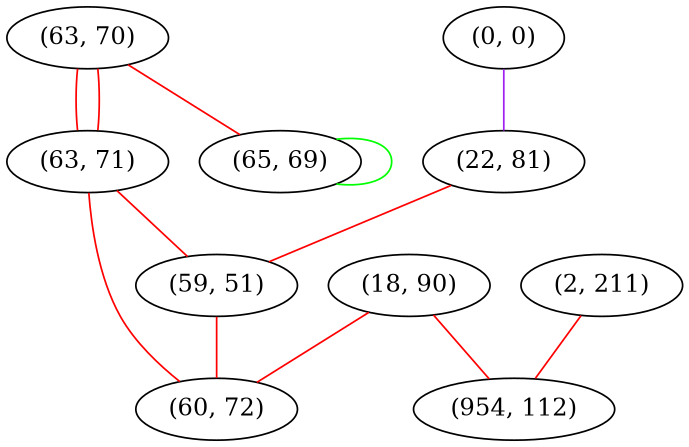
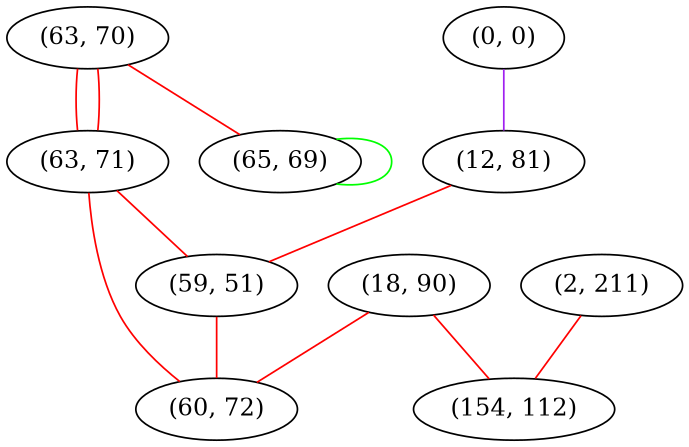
node "(22, 81)": label "(22, 81)" -> "(12, 81)"
node "(954, 112)": label "(954, 112)" -> "(154, 112)"
